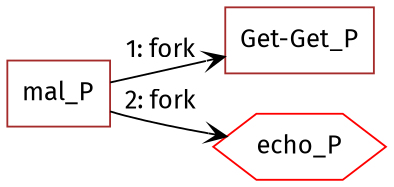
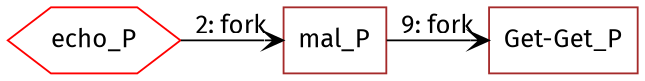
edge "mal_P" -> "Get-Get_P": label "1: fork" -> "9: fork"
edge "mal_P" -> "echo_P": reversed
